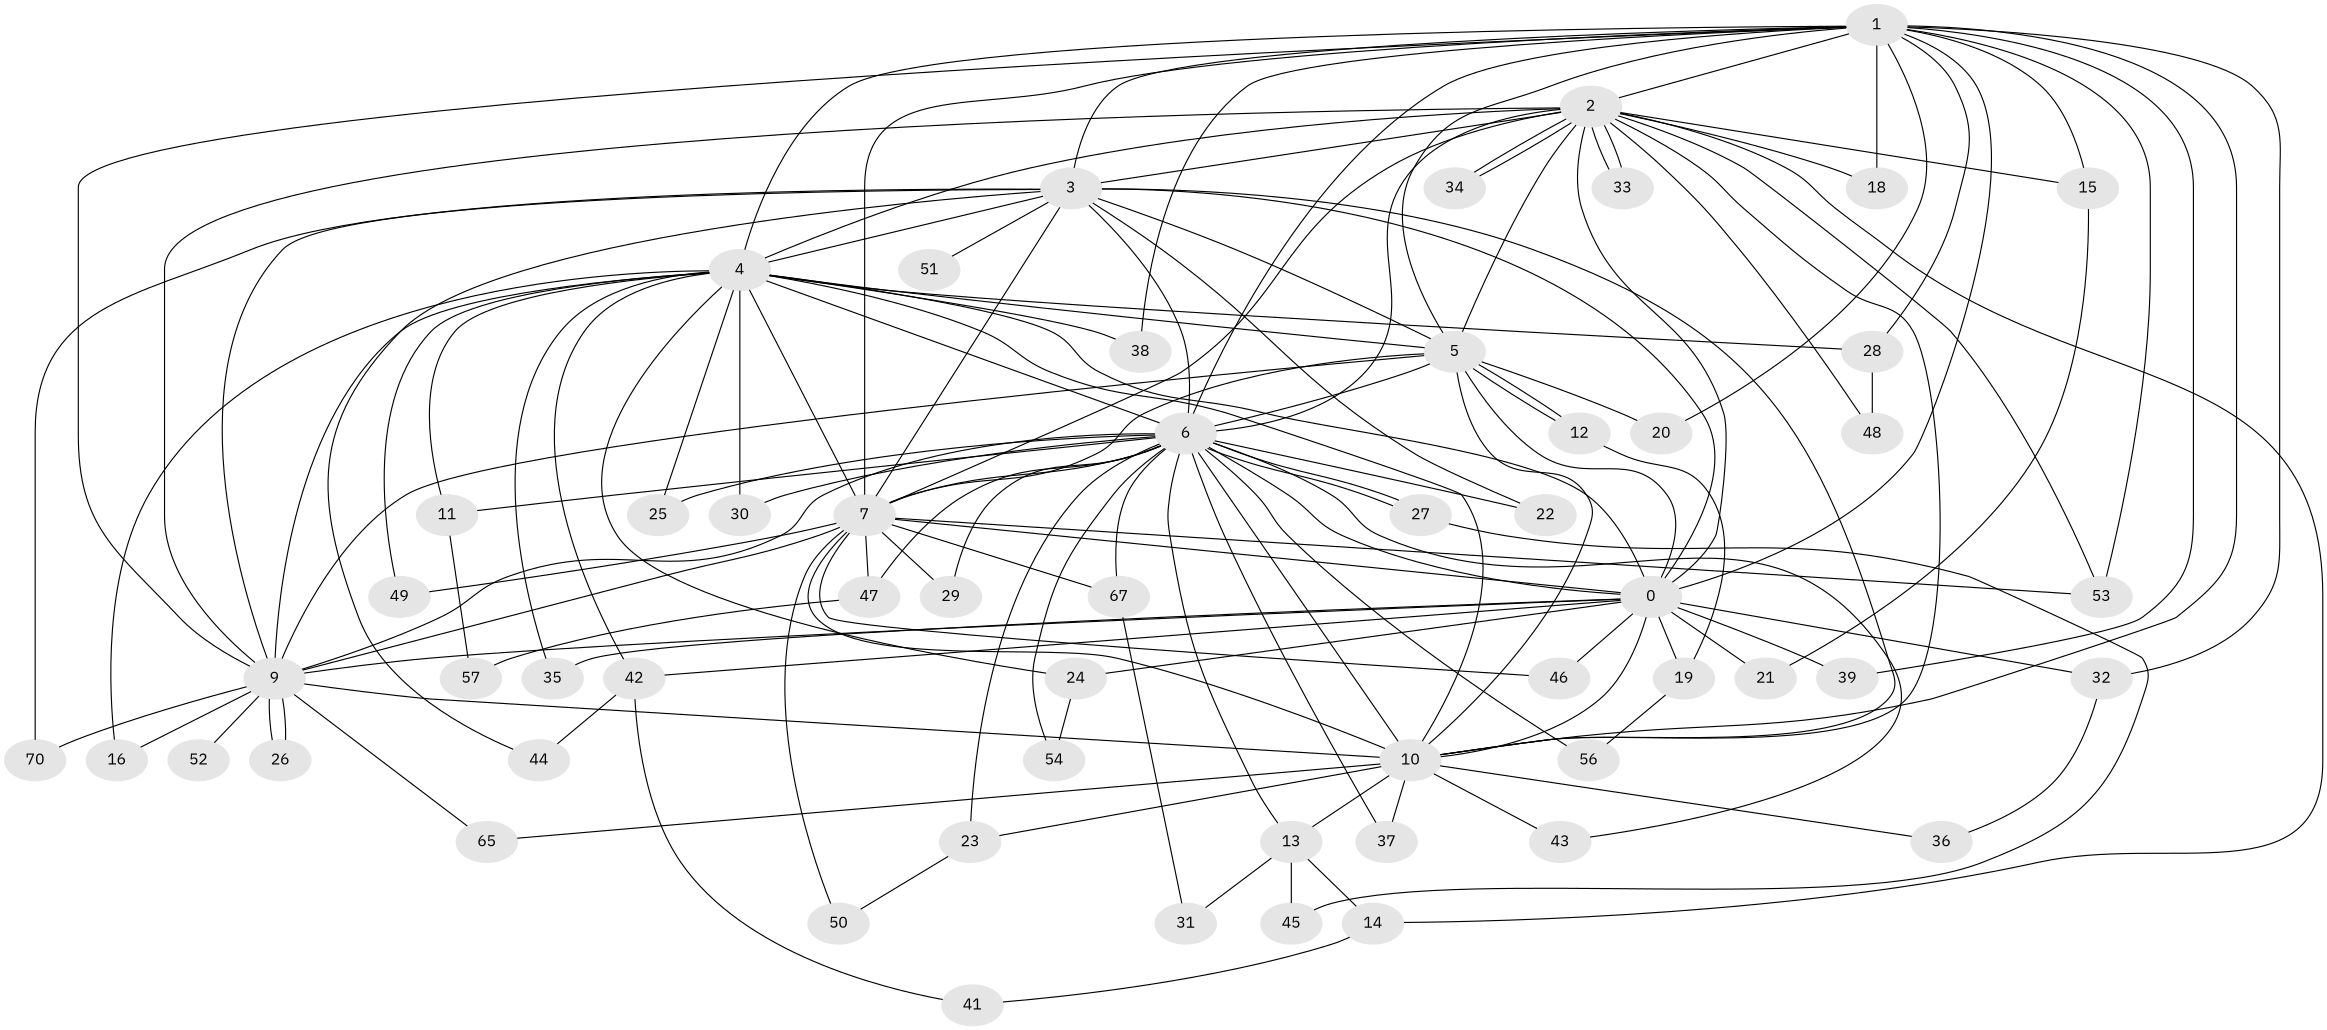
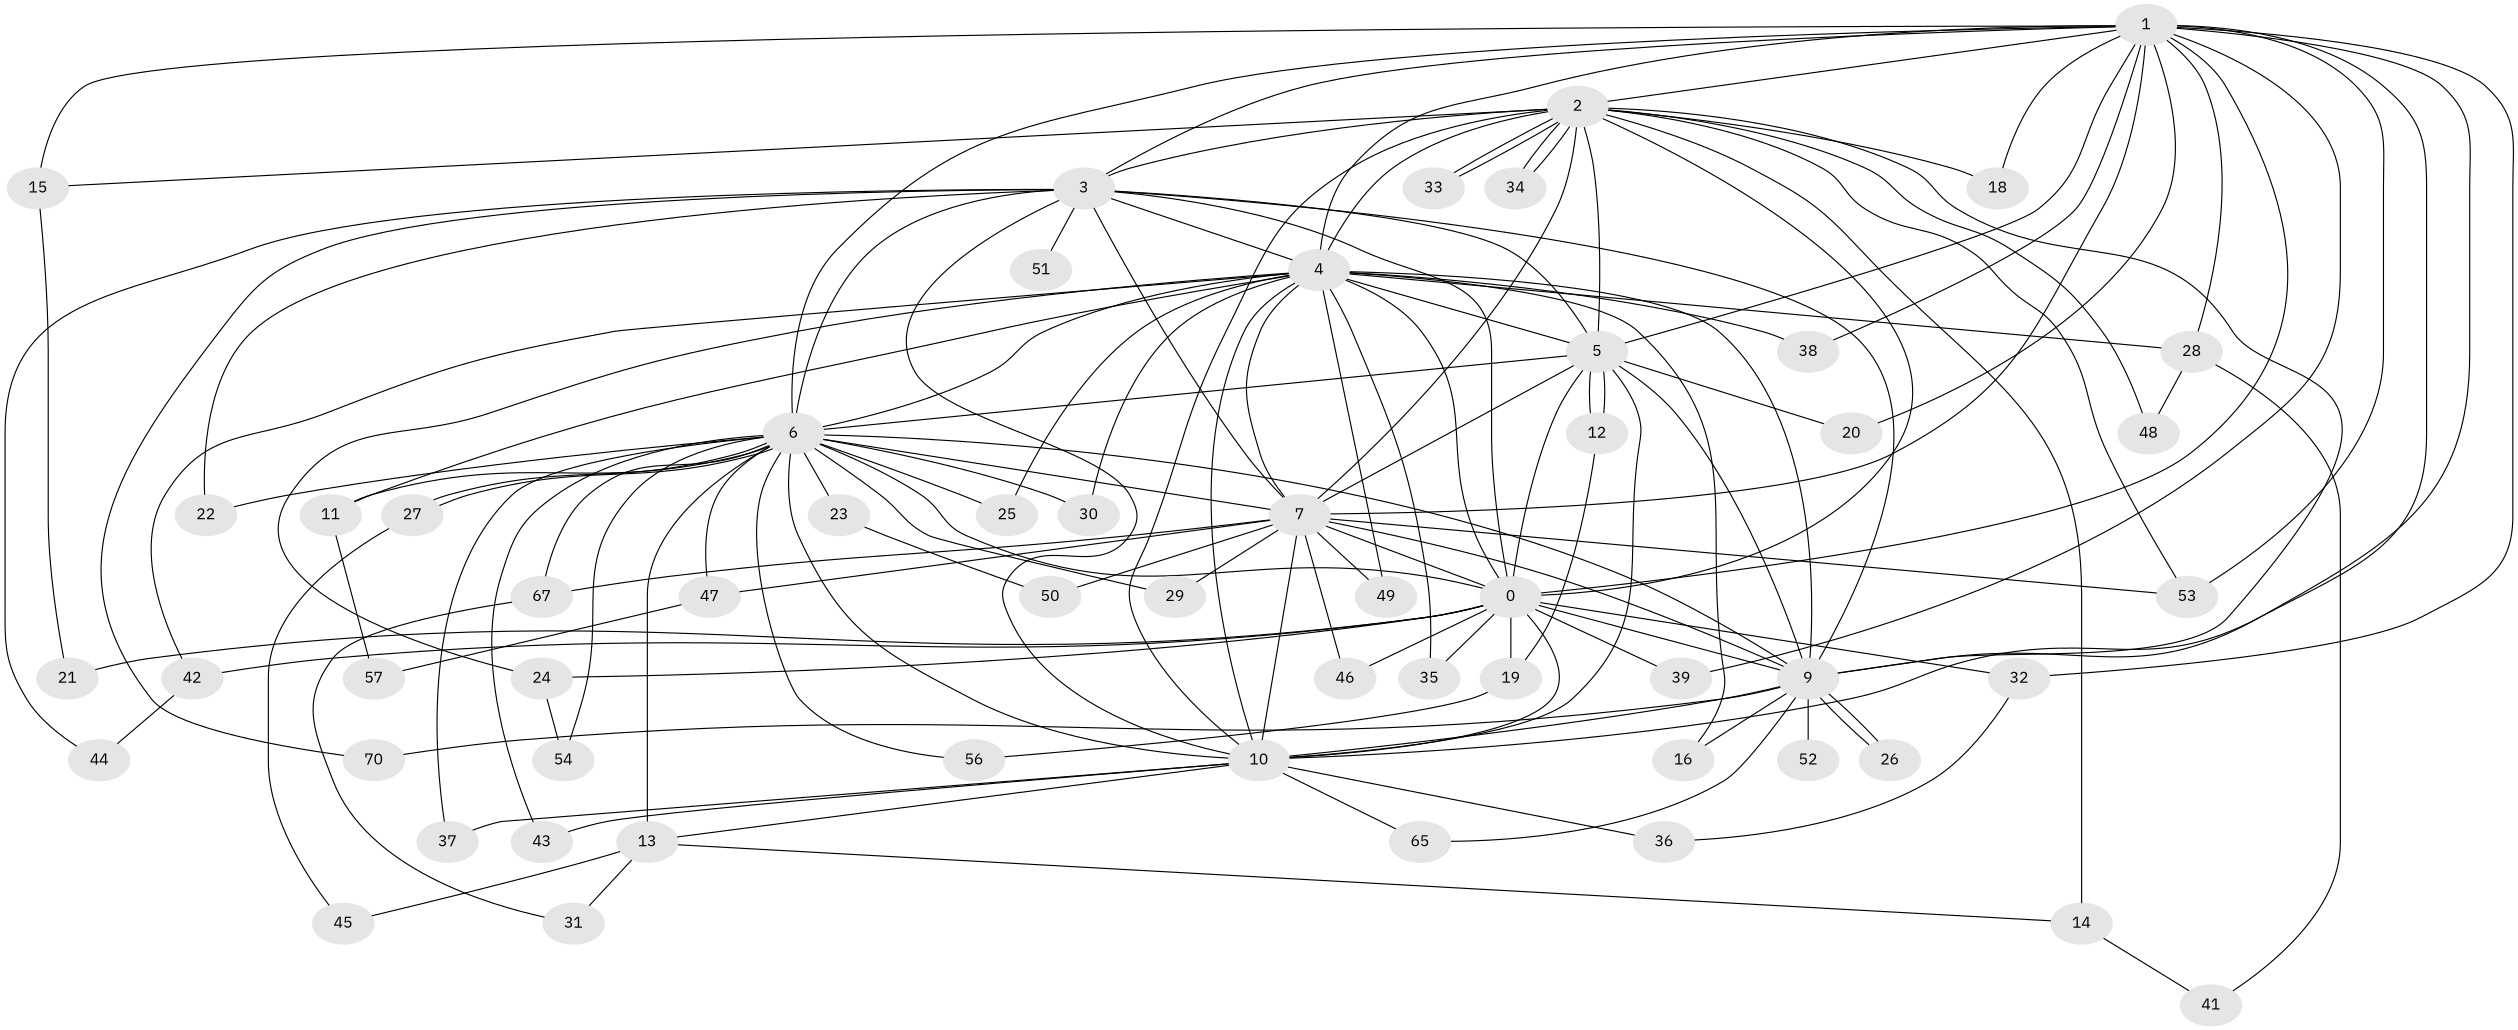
edge "2" -- "6": removed
edge "10" -- "23": removed
edge "42" -- "41": now "28" -- "41"
